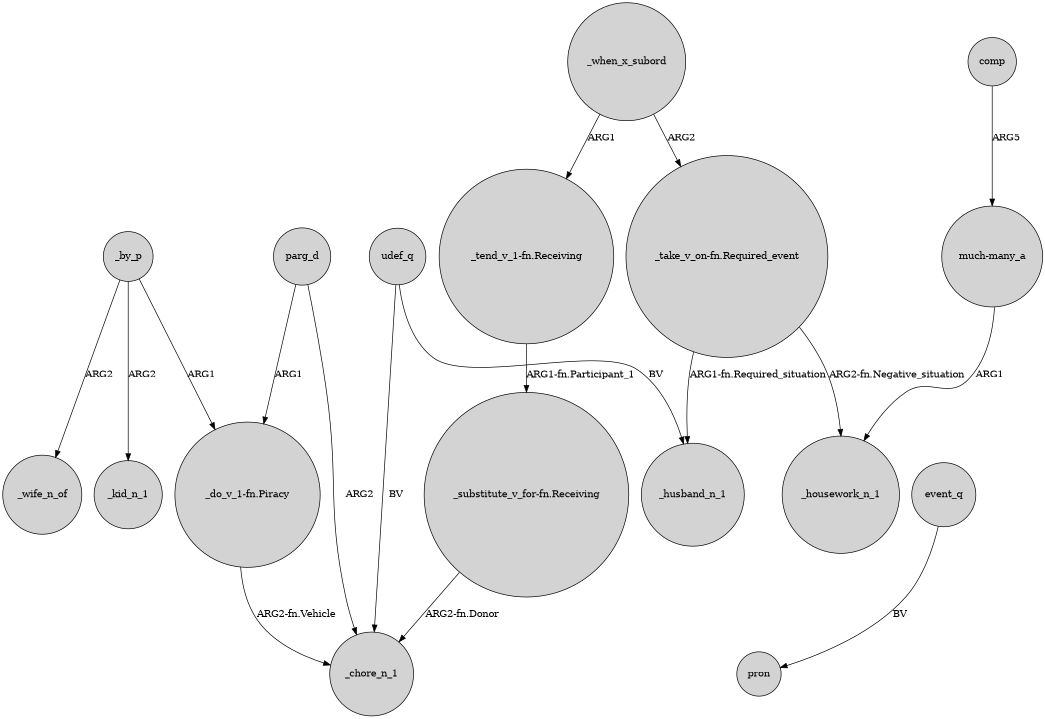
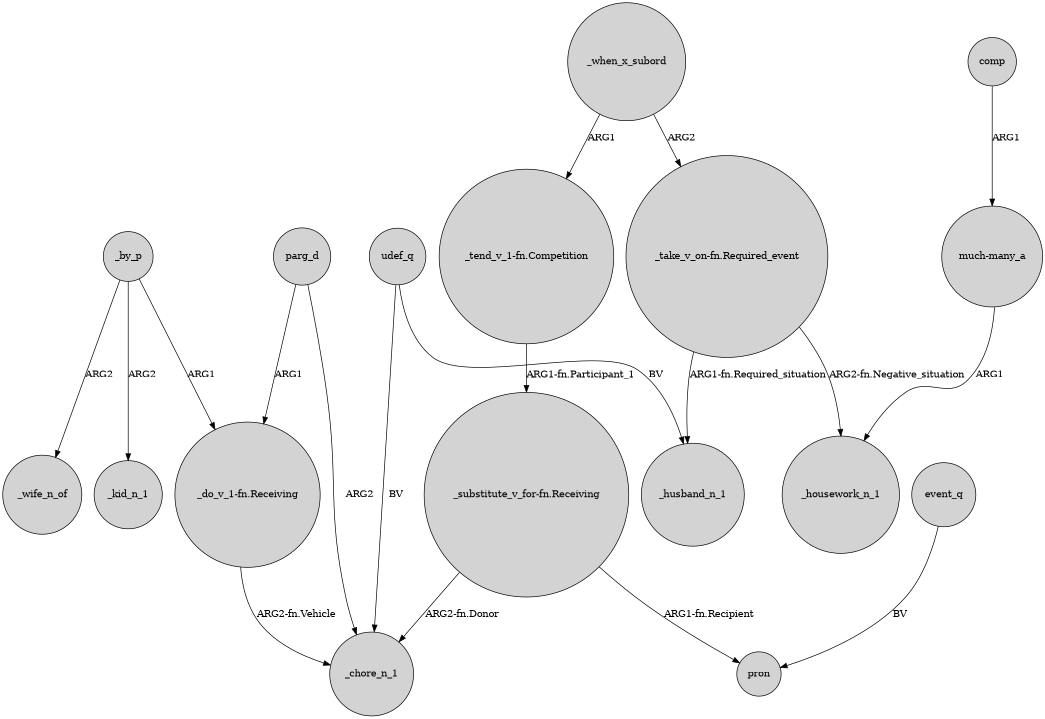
edge "comp" -> "much-many_a": label "ARG5" -> "ARG1"
node "_tend_v_1-fn.Receiving": label "_tend_v_1-fn.Receiving" -> "_tend_v_1-fn.Competition"
node "_do_v_1-fn.Piracy": label "_do_v_1-fn.Piracy" -> "_do_v_1-fn.Receiving"
edge "_substitute_v_for-fn.Receiving" -> "pron": added, label "ARG1-fn.Recipient"
